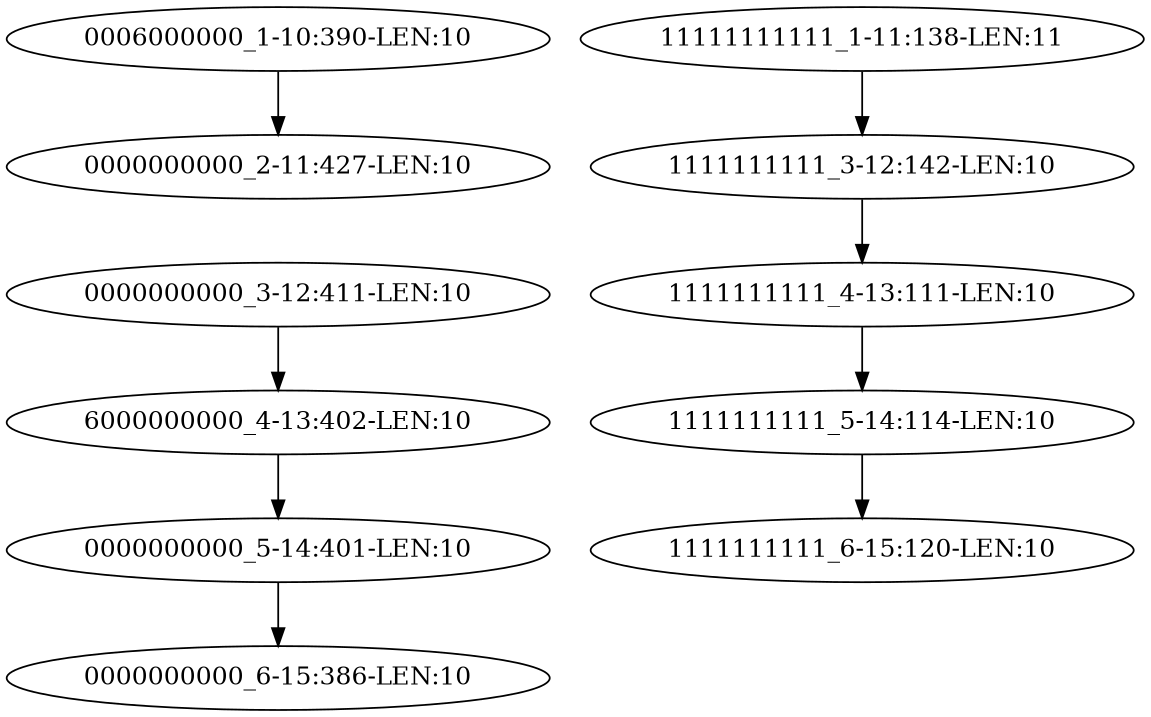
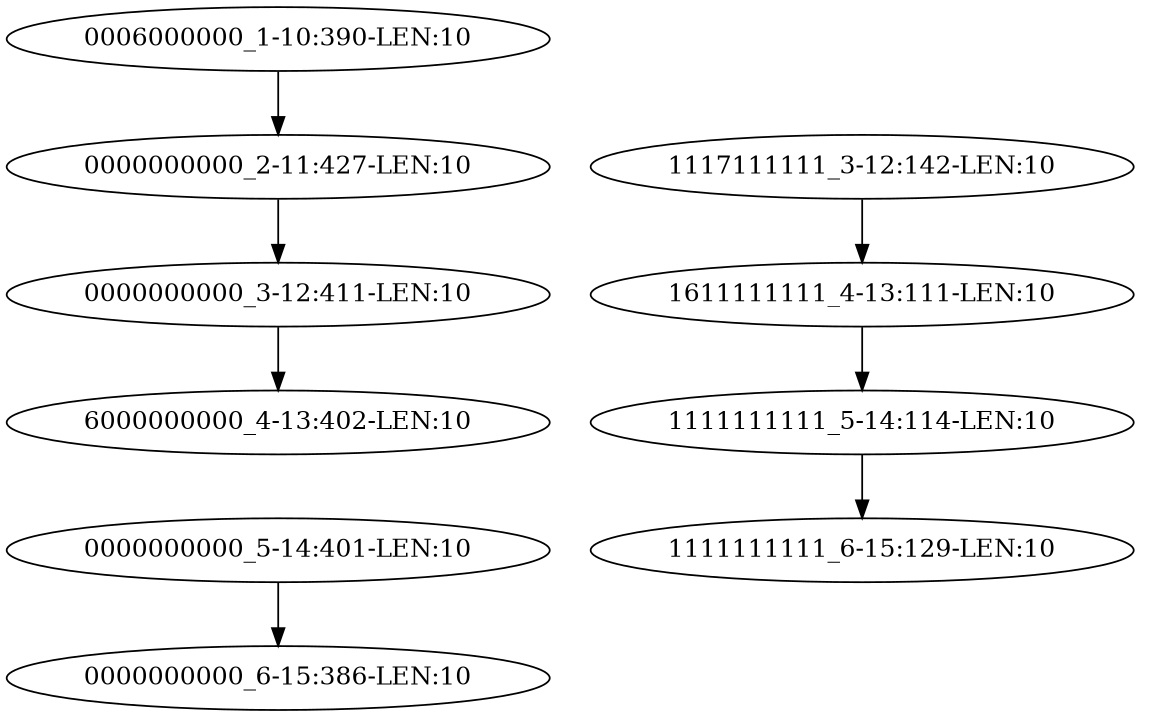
node "11111111111_1-11:138-LEN:11": removed
node "1111111111_3-12:142-LEN:10": label "1111111111_3-12:142-LEN:10" -> "1117111111_3-12:142-LEN:10"
edge "0000000000_2-11:427-LEN:10" -> "0000000000_3-12:411-LEN:10": added
node "1111111111_4-13:111-LEN:10": label "1111111111_4-13:111-LEN:10" -> "1611111111_4-13:111-LEN:10"
edge "6000000000_4-13:402-LEN:10" -> "0000000000_5-14:401-LEN:10": removed
node "1111111111_6-15:120-LEN:10": label "1111111111_6-15:120-LEN:10" -> "1111111111_6-15:129-LEN:10"
